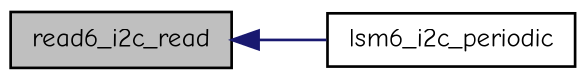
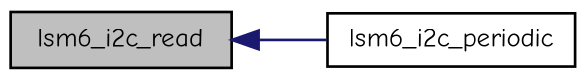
node "read6_i2c_read": label "read6_i2c_read" -> "lsm6_i2c_read"
